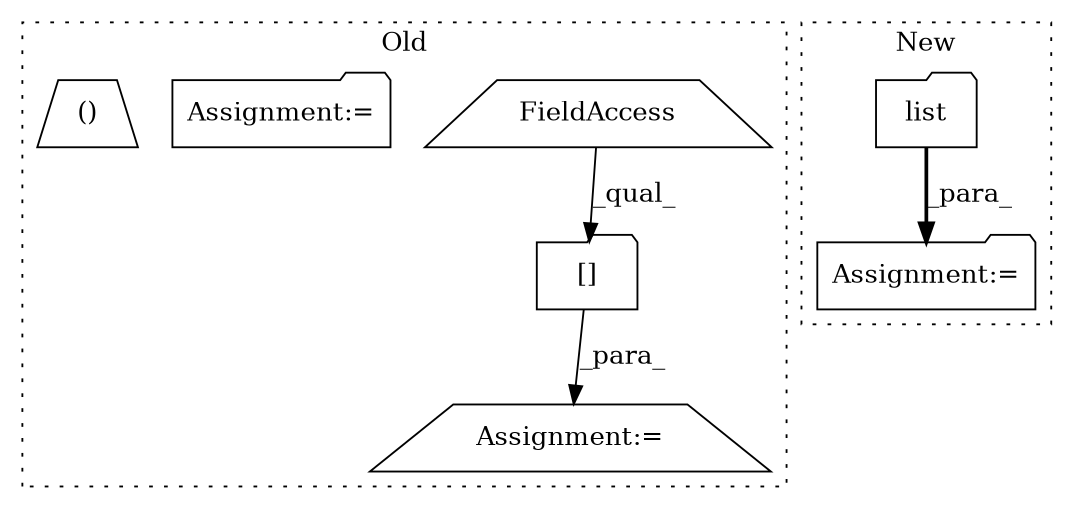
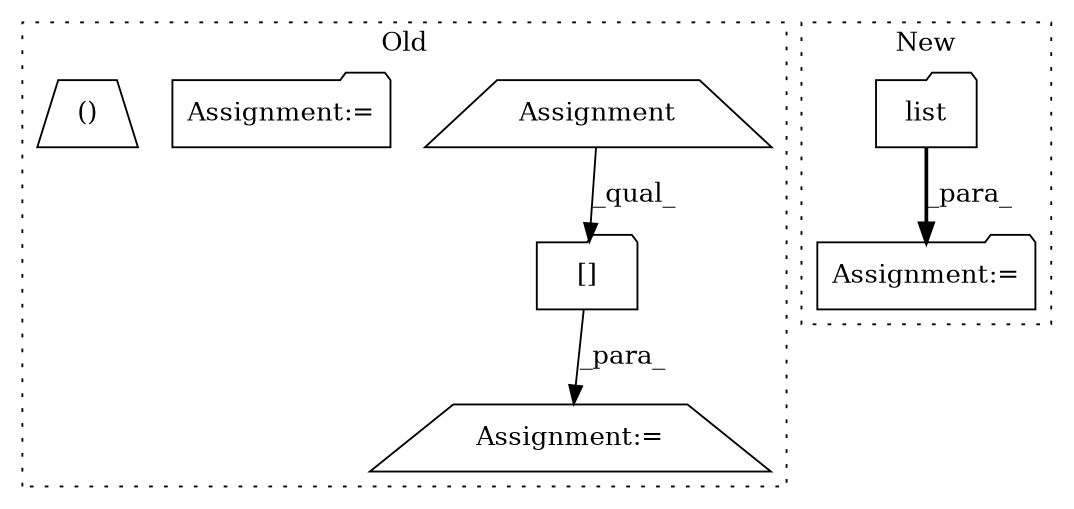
node "FieldAccess": label "FieldAccess" -> "Assignment"
